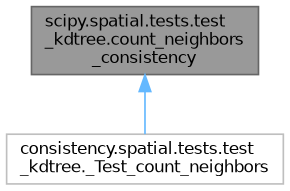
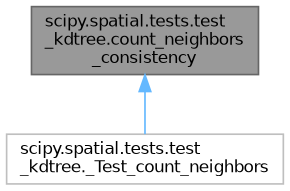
node "consistency.spatial.tests.test _kdtree._Test_count_neighbors": label "consistency.spatial.tests.test _kdtree._Test_count_neighbors" -> "scipy.spatial.tests.test _kdtree._Test_count_neighbors"
